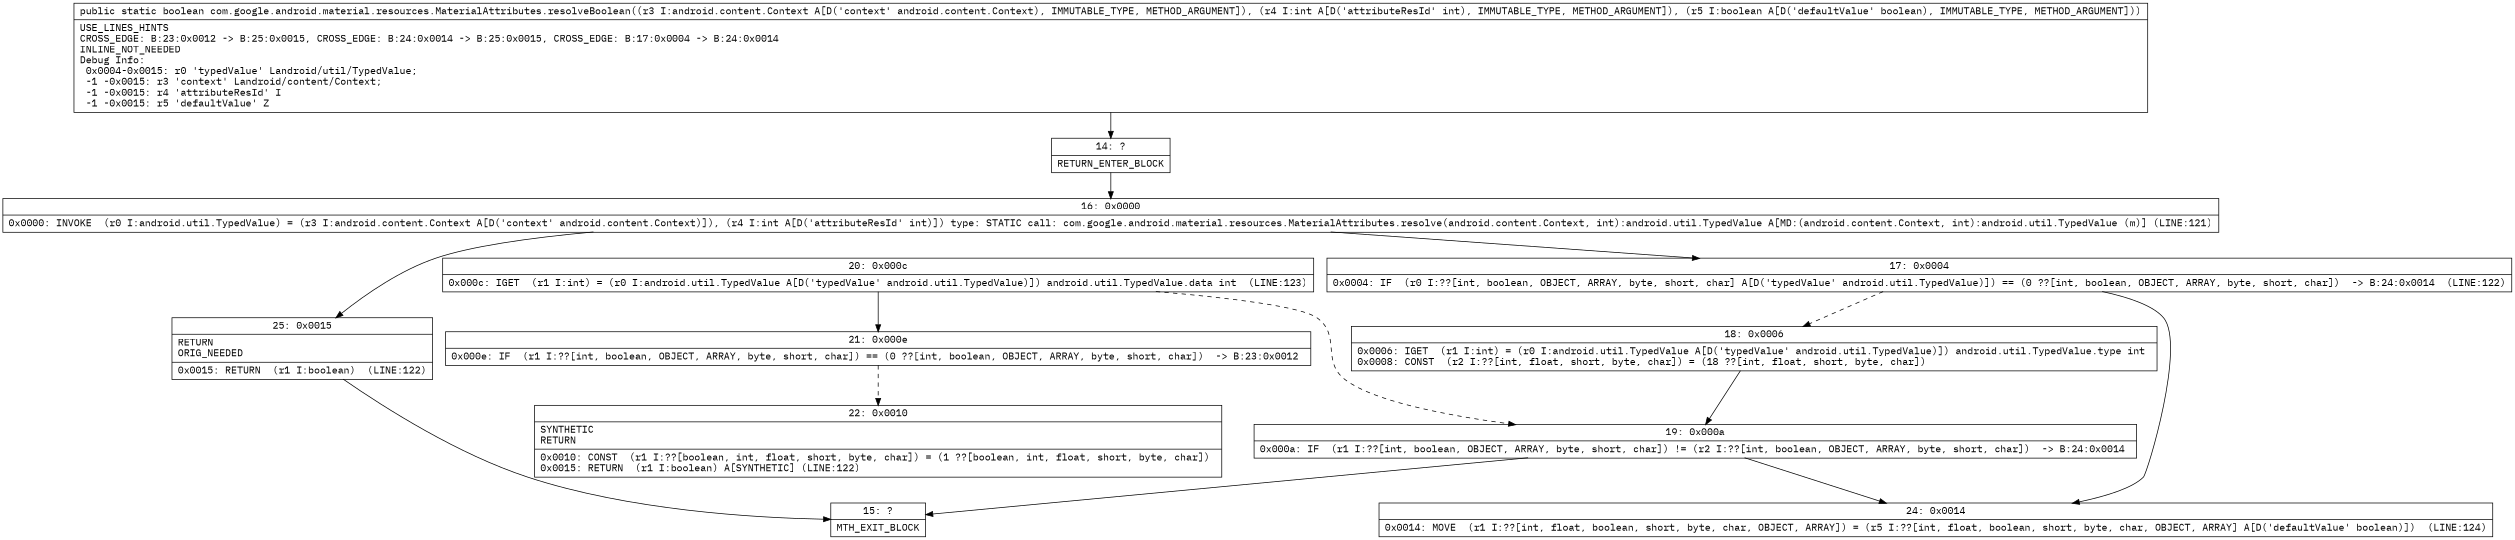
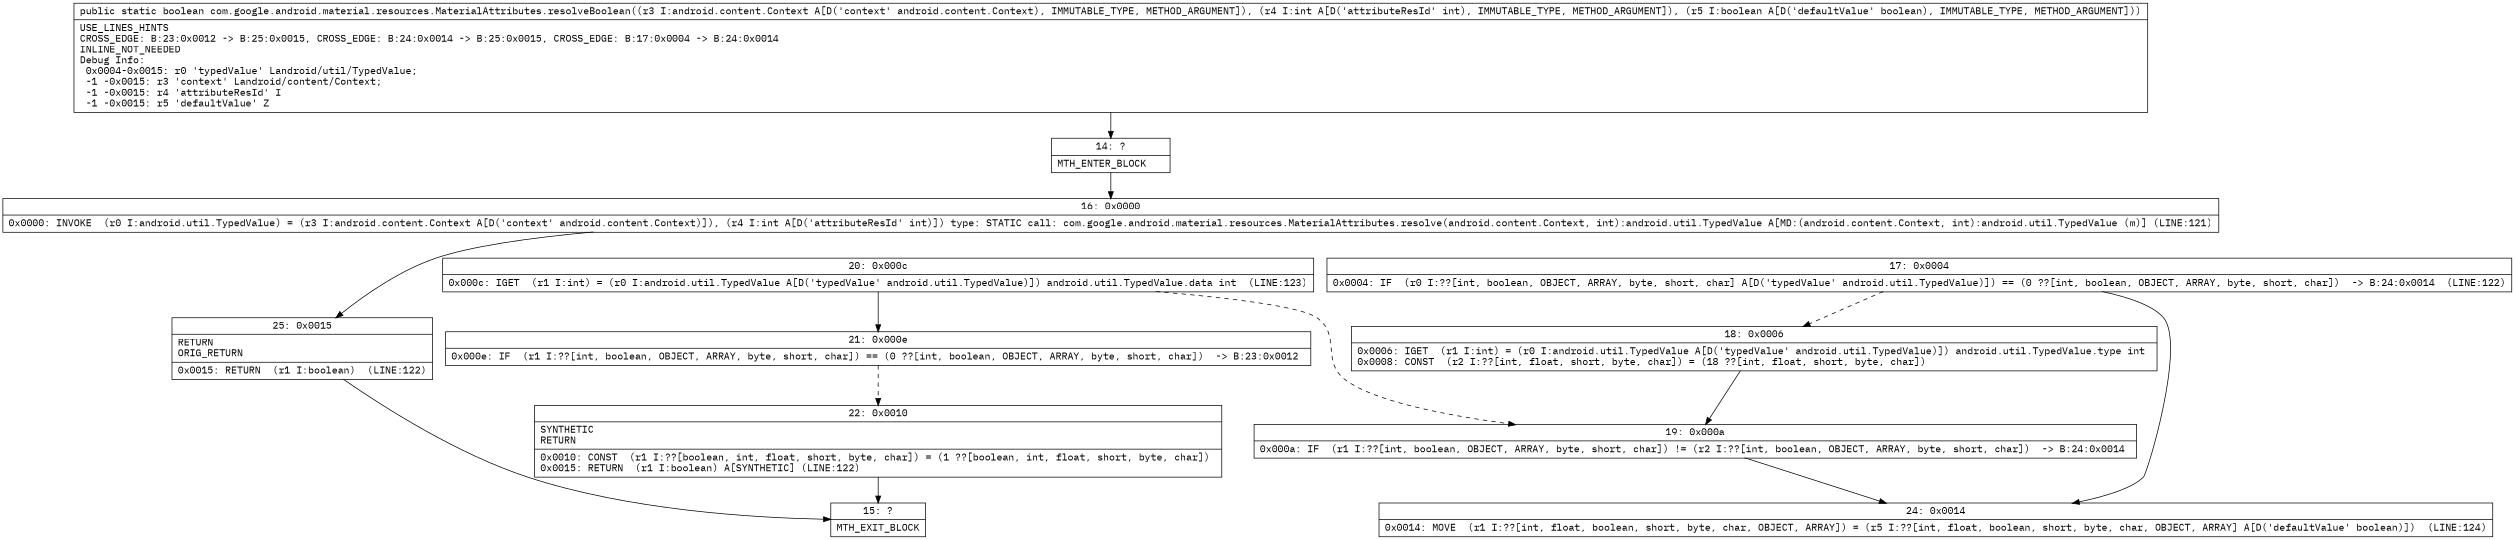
node "14: ?": text "RETURN_ENTER_BLOCK" -> "MTH_ENTER_BLOCK"
edge "16: 0x0000" -> "17: 0x0004": removed
node "25: 0x0015": text "ORIG_NEEDED" -> "ORIG_RETURN"
edge "19: 0x000a" -> "15: ?": now "22: 0x0010" -> "15: ?"
